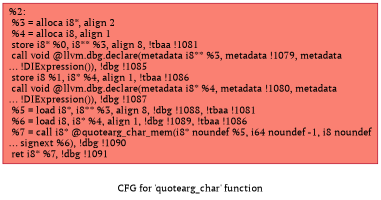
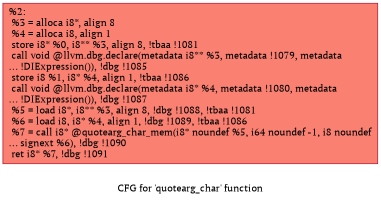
node "%2:": text "%3 = alloca i8*, align 2" -> "%3 = alloca i8*, align 8"
